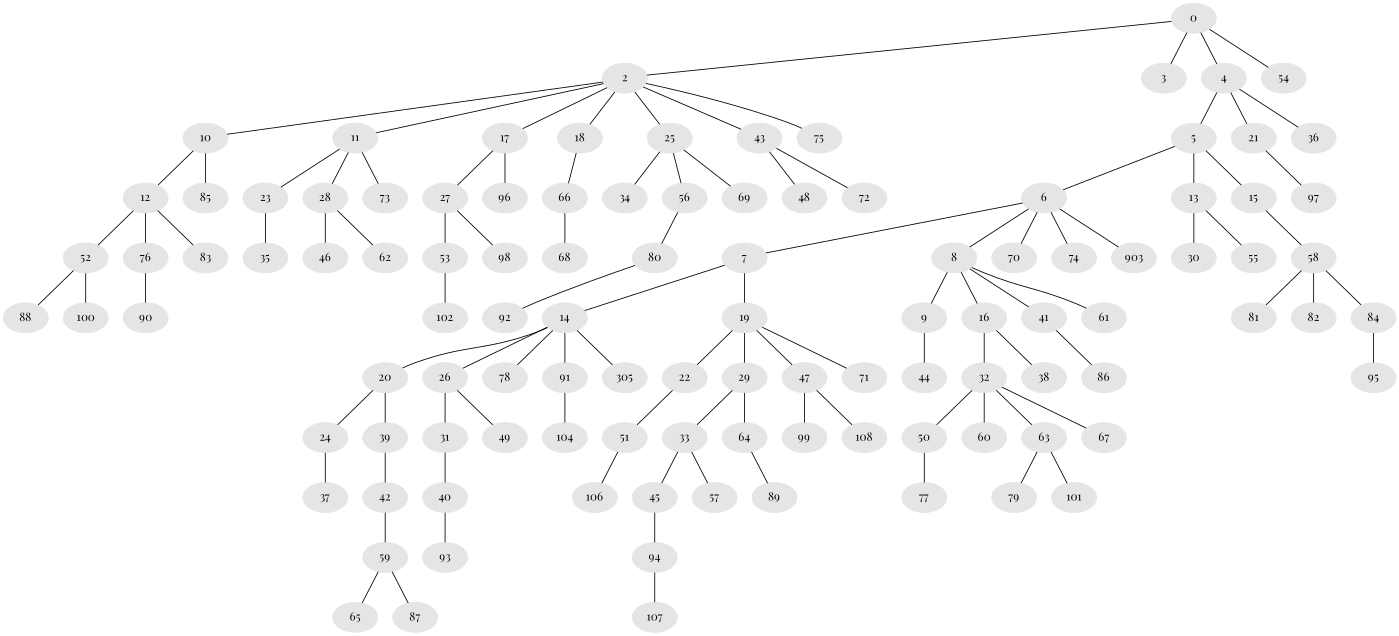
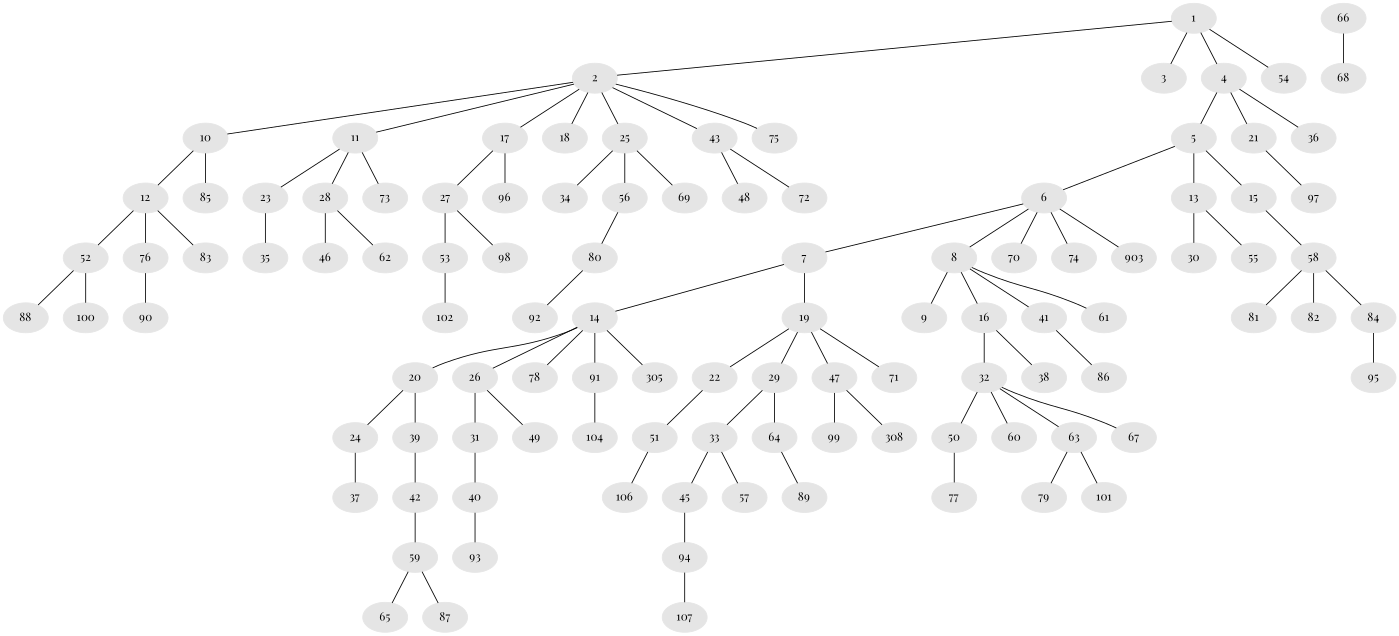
node "0": label "0" -> "1"
edge "18" -- "66": removed
node "44": removed
node "108": label "108" -> "308"
